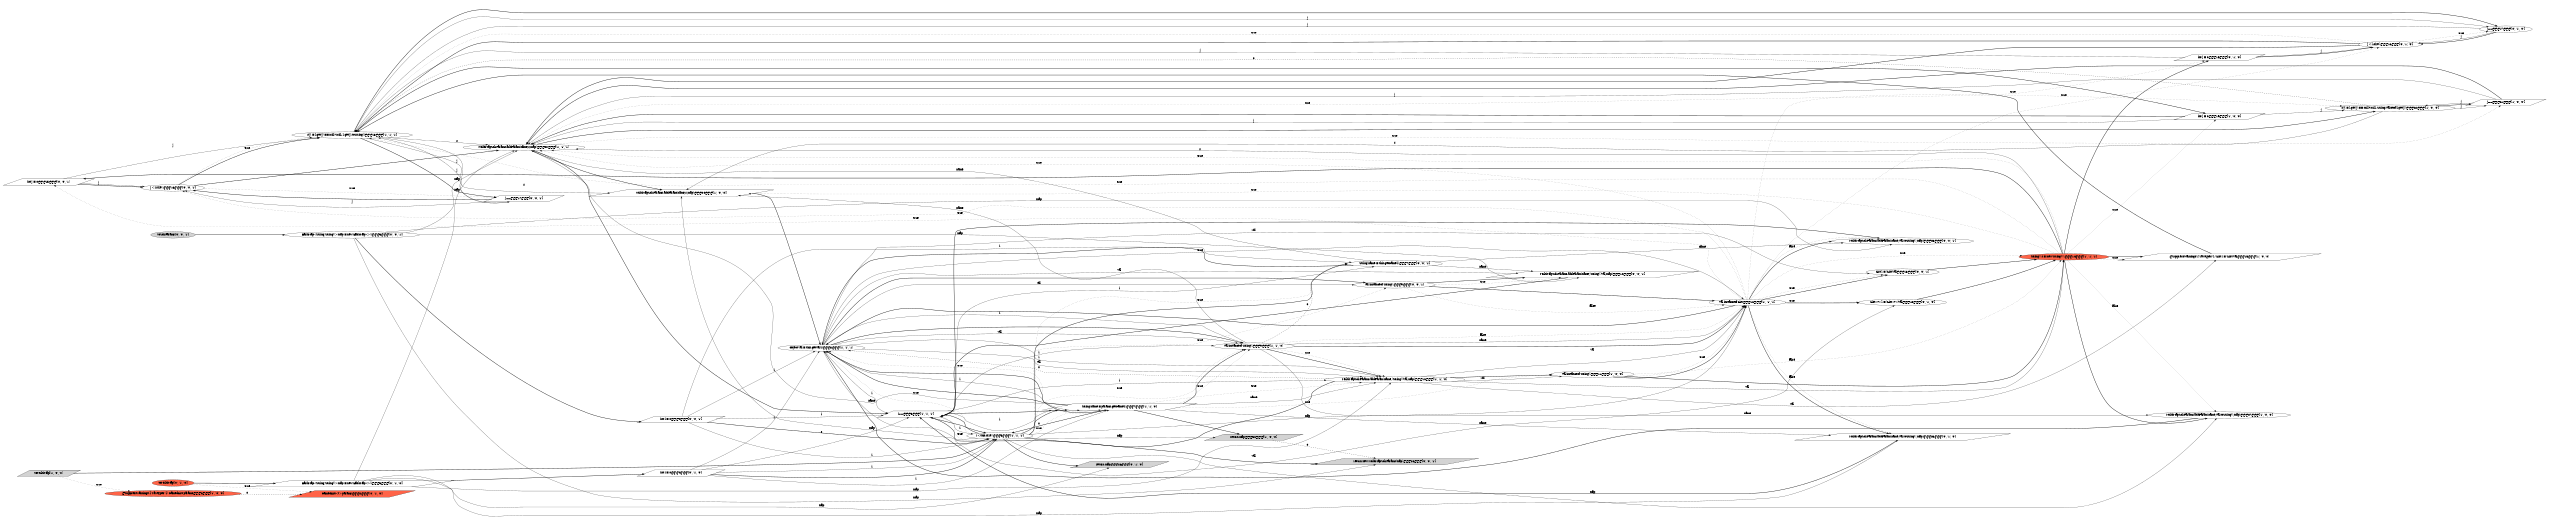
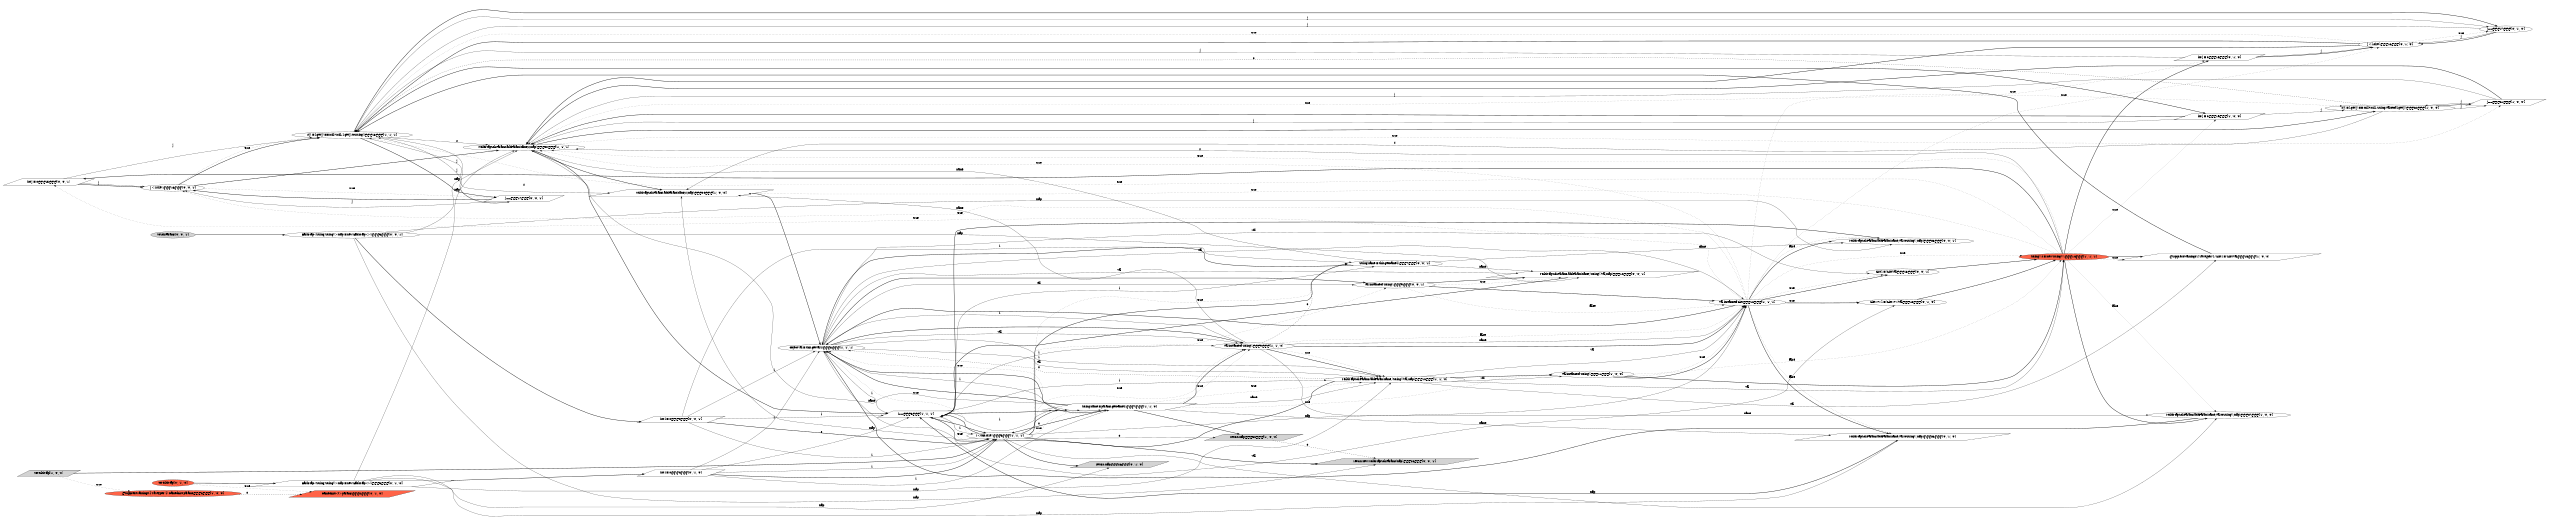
edge "Object val = this.getVal(i)@@@8@@@['1', '1', '1']" -> "val instanceof List@@@12@@@['1', '1', '1']": label "true" -> "val"
edge "i < this.size()@@@5@@@['1', '1', '1']" -> "return map@@@30@@@['1', '0', '0']": label "map" -> "0"
